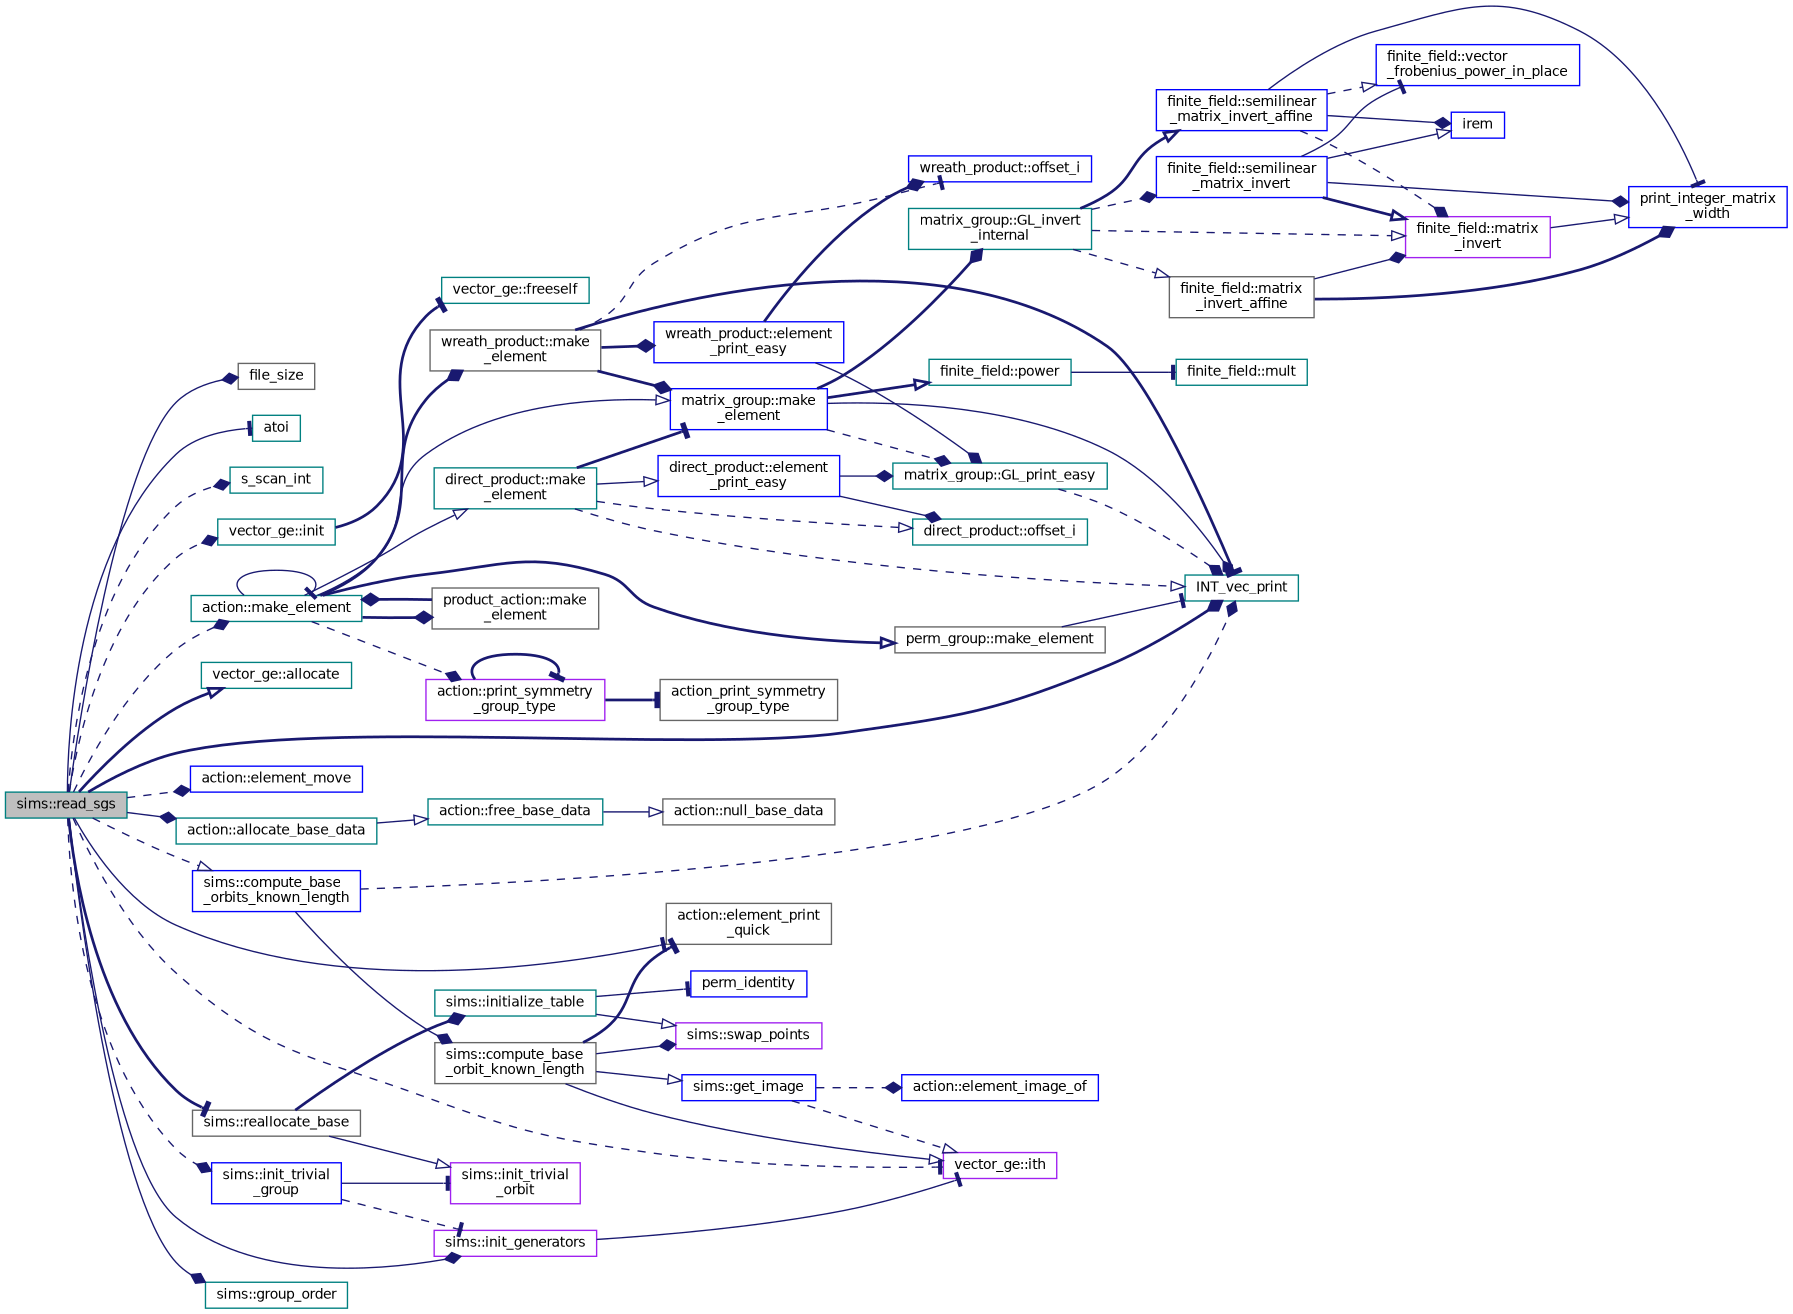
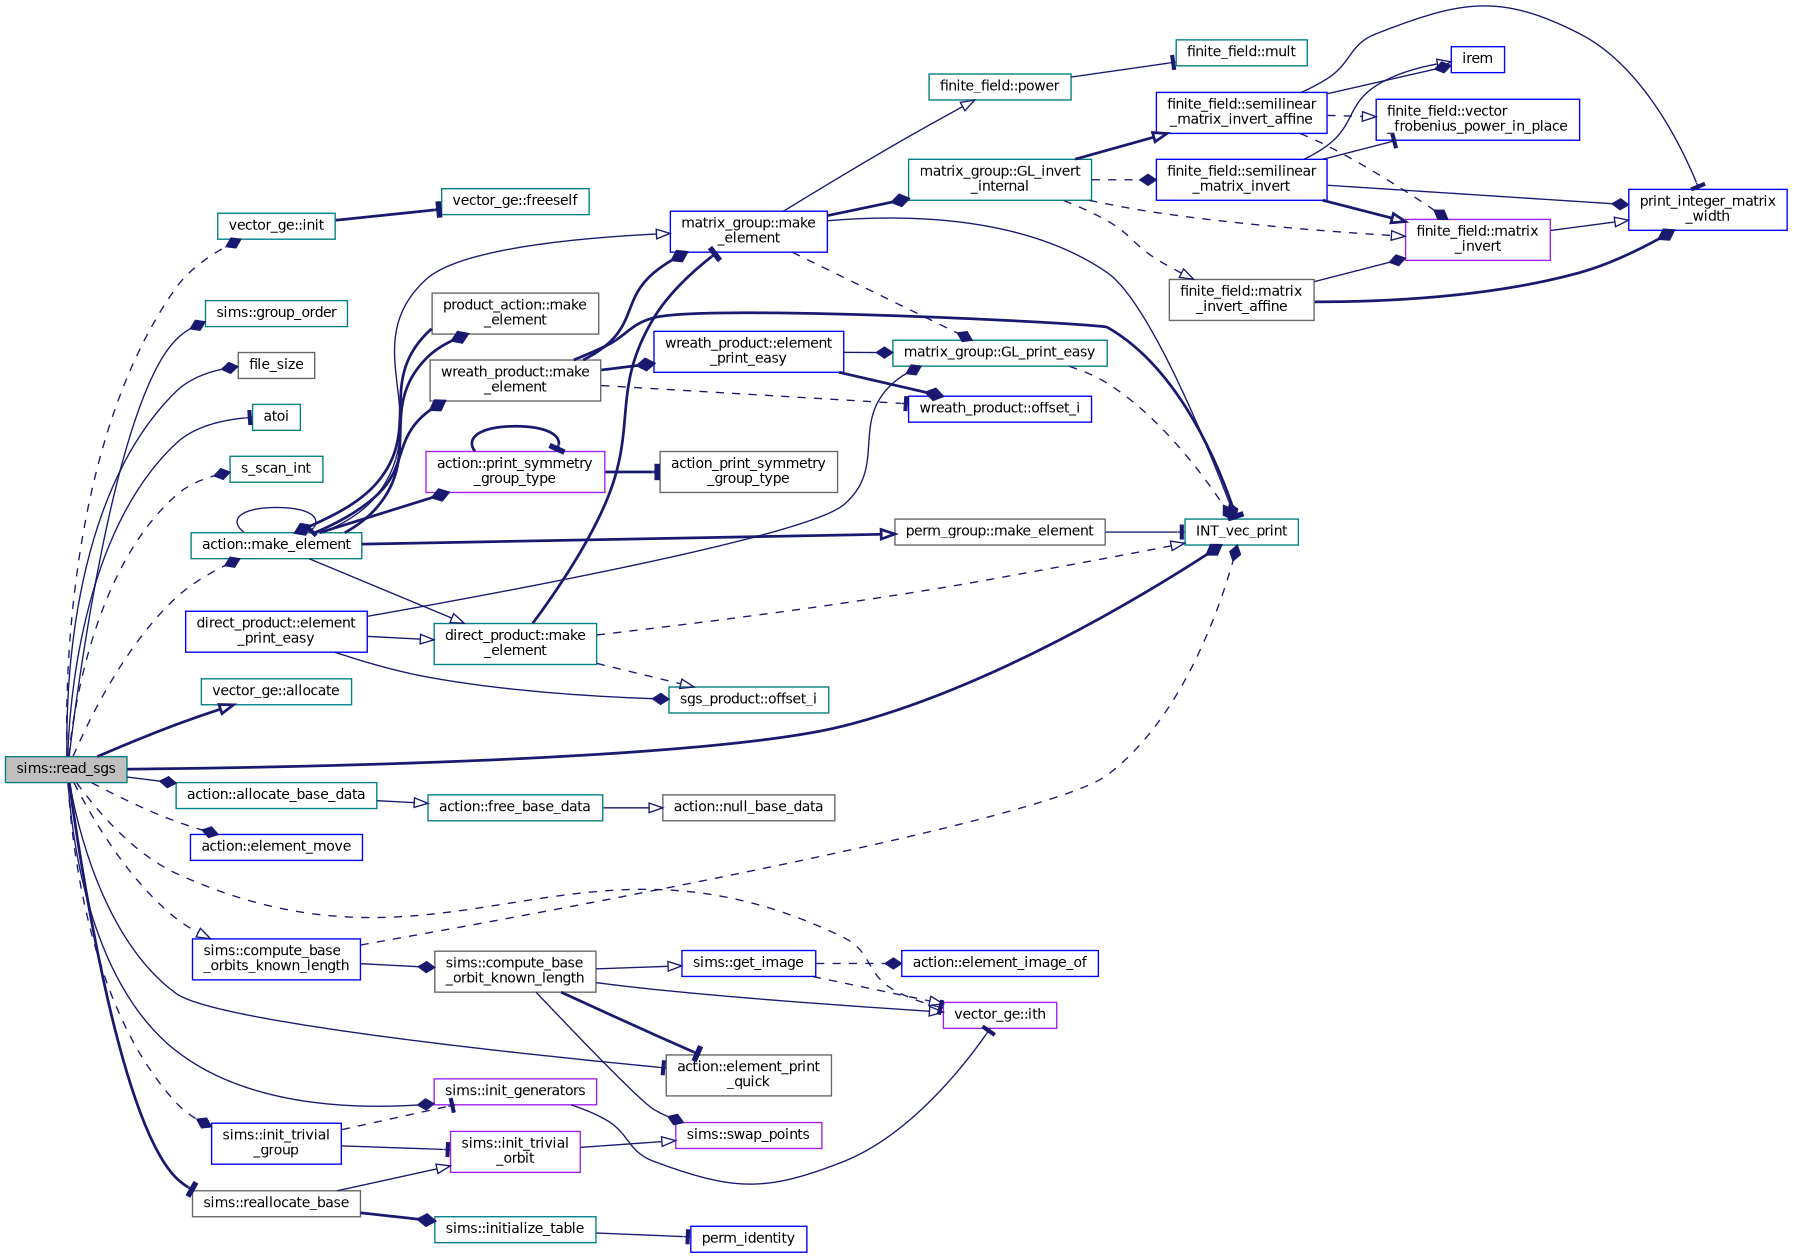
edge "matrix_group::make _element" -> "finite_field::power": style bold -> solid
edge "direct_product::make _element" -> "direct_product::element _print_easy": reversed
node "direct_product::offset_i": label "direct_product::offset_i" -> "sgs_product::offset_i"
edge "action::make_element" -> "action::print_symmetry _group_type": style dashed -> bold
edge "sims::initialize_table" -> "sims::swap_points": now "sims::init_trivial _orbit" -> "sims::swap_points"
